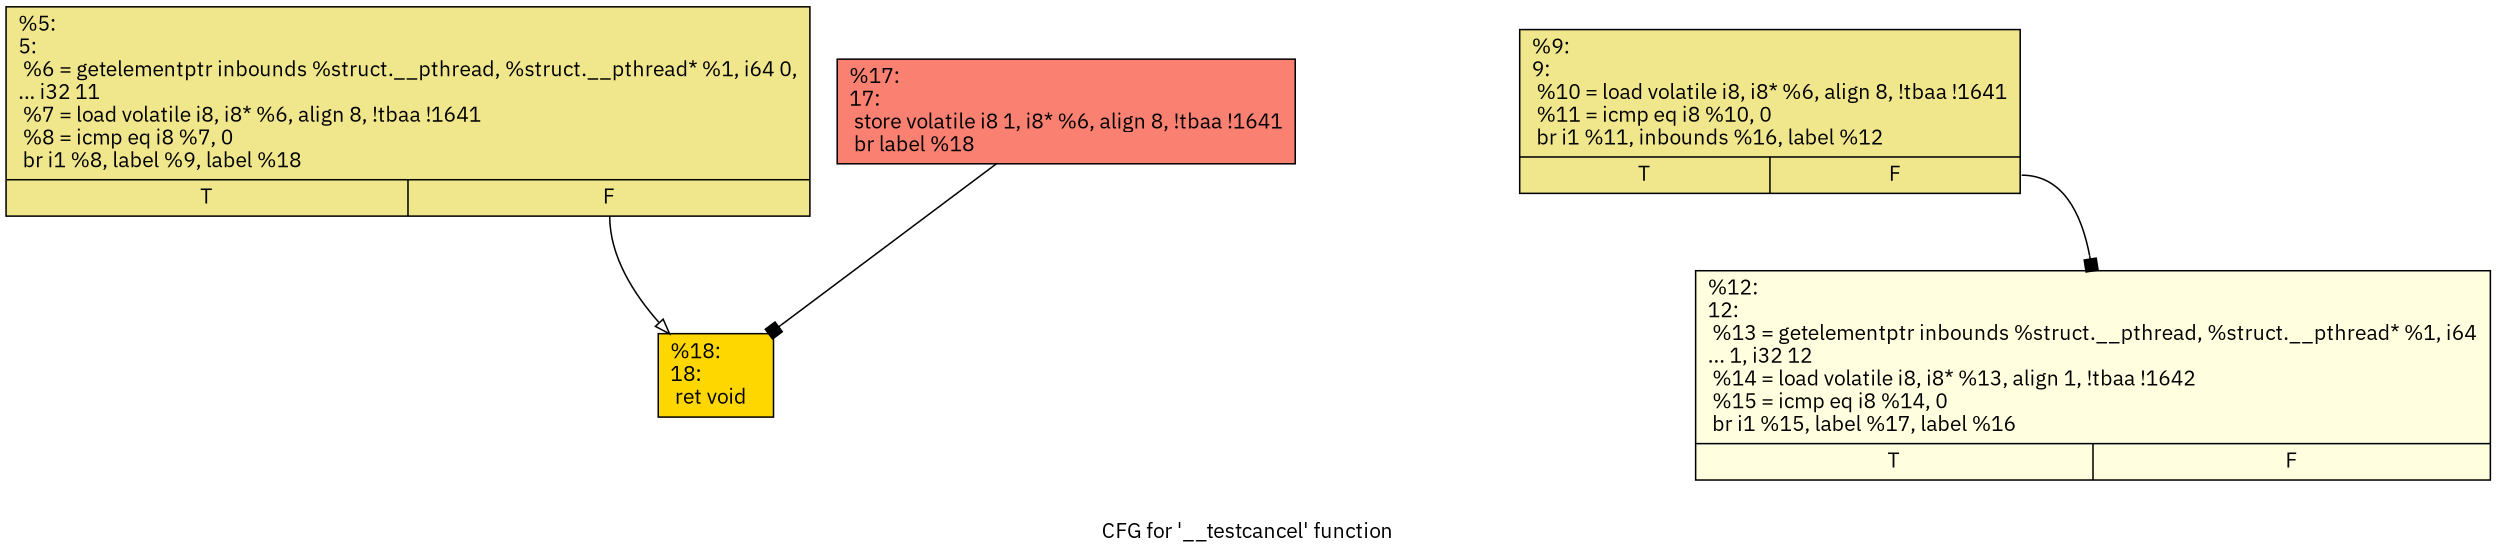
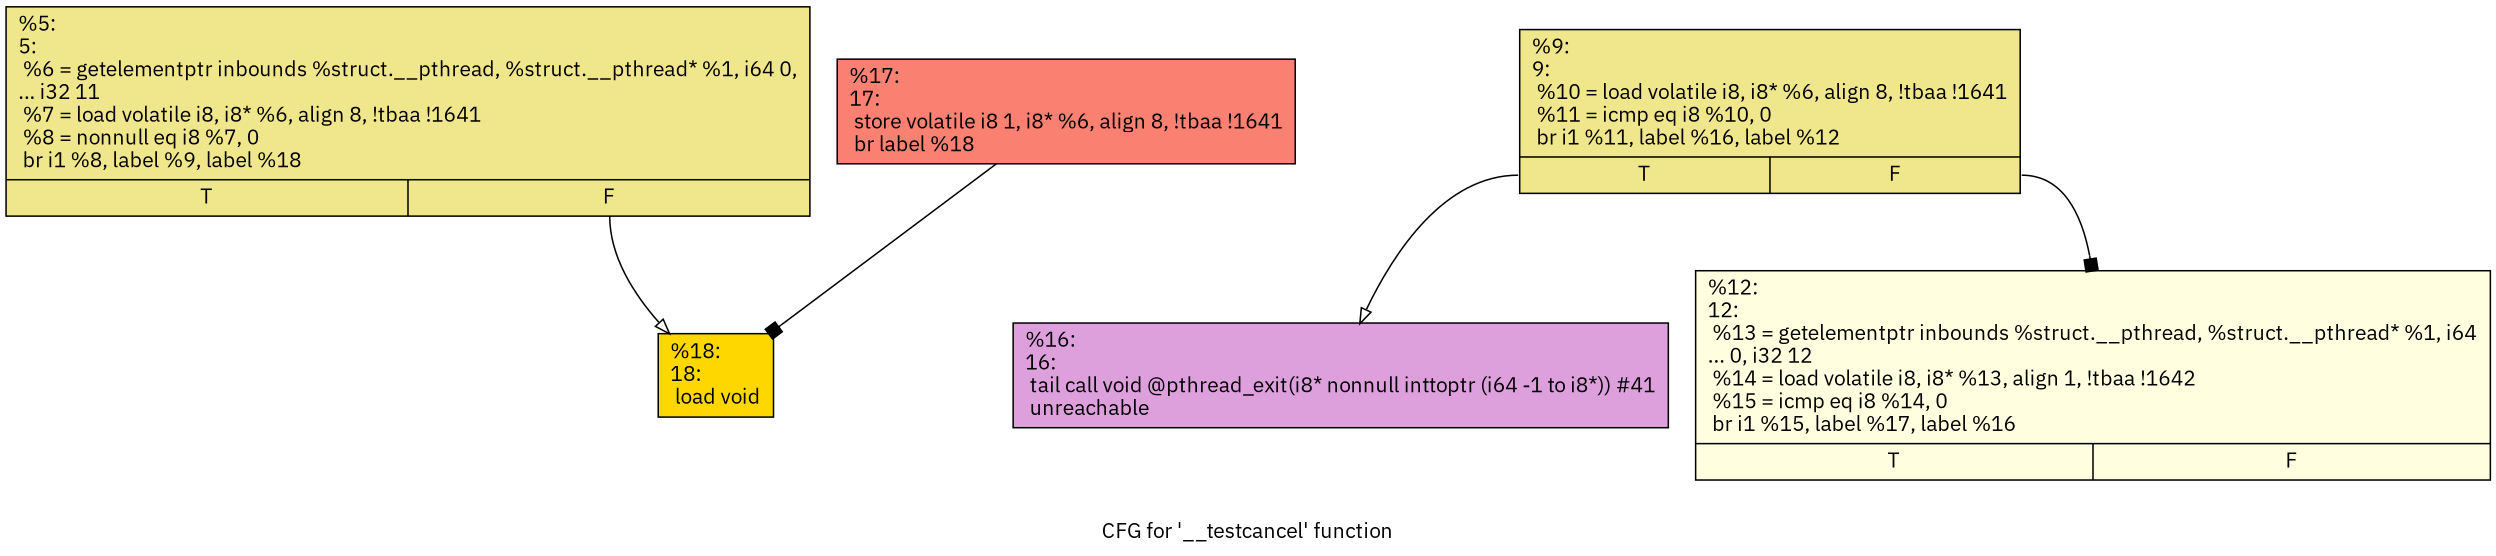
node "%5:": text "%8 = icmp eq i8 %7, 0" -> "%8 = nonnull eq i8 %7, 0"
node "%9:": text "br i1 %11, inbounds %16, label %12" -> "br i1 %11, label %16, label %12"
node "%12:": text "... 1, i32 12" -> "... 0, i32 12"
node "%16:": added
node "%18:": text "ret void" -> "load void"
